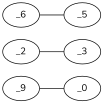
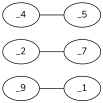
node "_6": label "_6" -> "_4"
node "_3": label "_3" -> "_7"
node "_0": label "_0" -> "_1"
